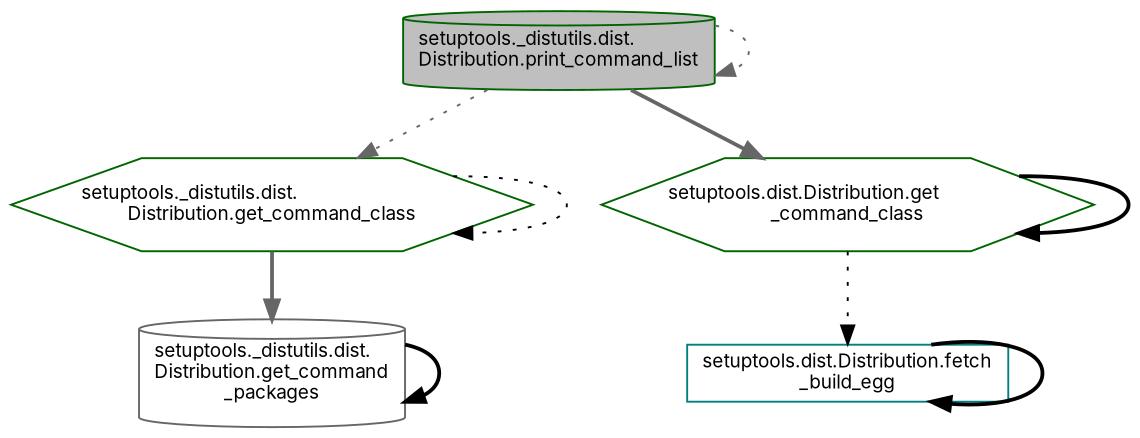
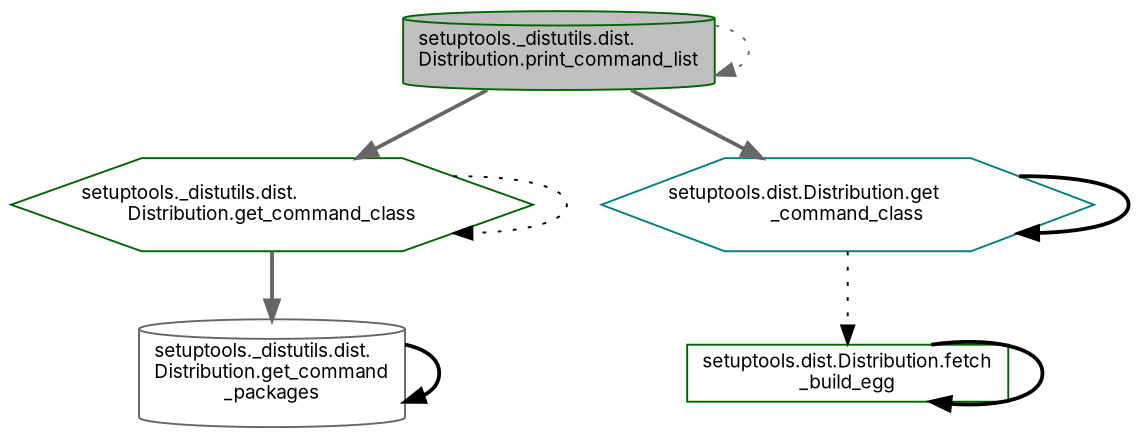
edge "setuptools._distutils.dist. Distribution.print_command_list" -> "setuptools._distutils.dist. Distribution.get_command_class": style dotted -> bold
node "setuptools.dist.Distribution.get _command_class": color darkgreen -> teal
node "setuptools.dist.Distribution.fetch _build_egg": color teal -> darkgreen
